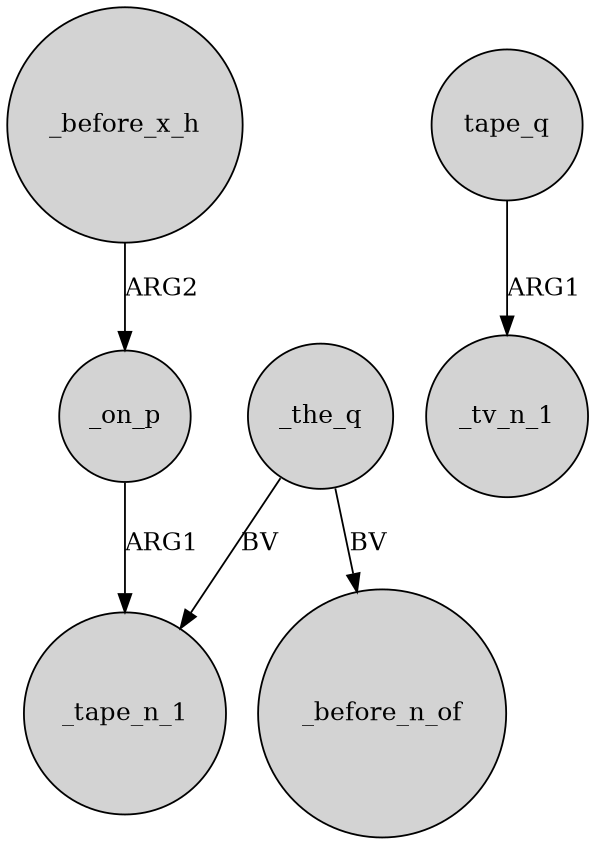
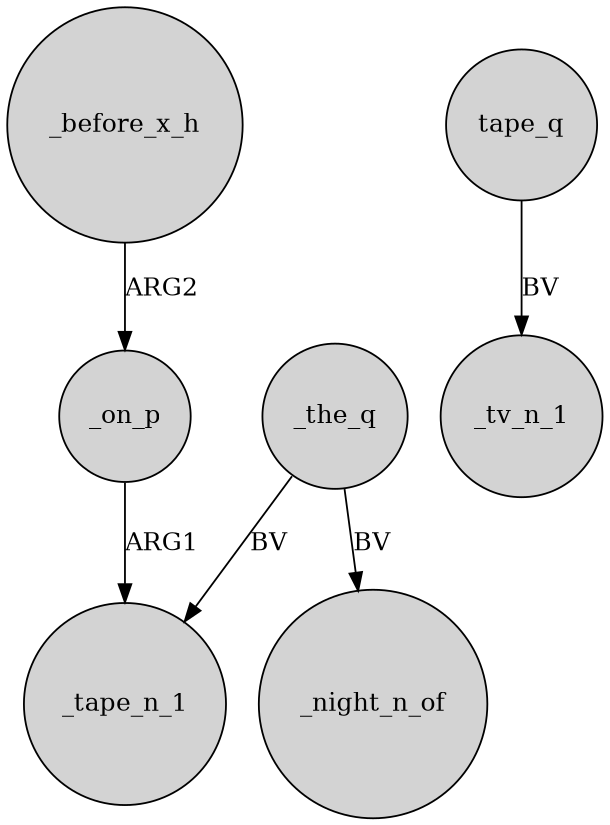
edge "tape_q" -> "_tv_n_1": label "ARG1" -> "BV"
node "_before_n_of": label "_before_n_of" -> "_night_n_of"
